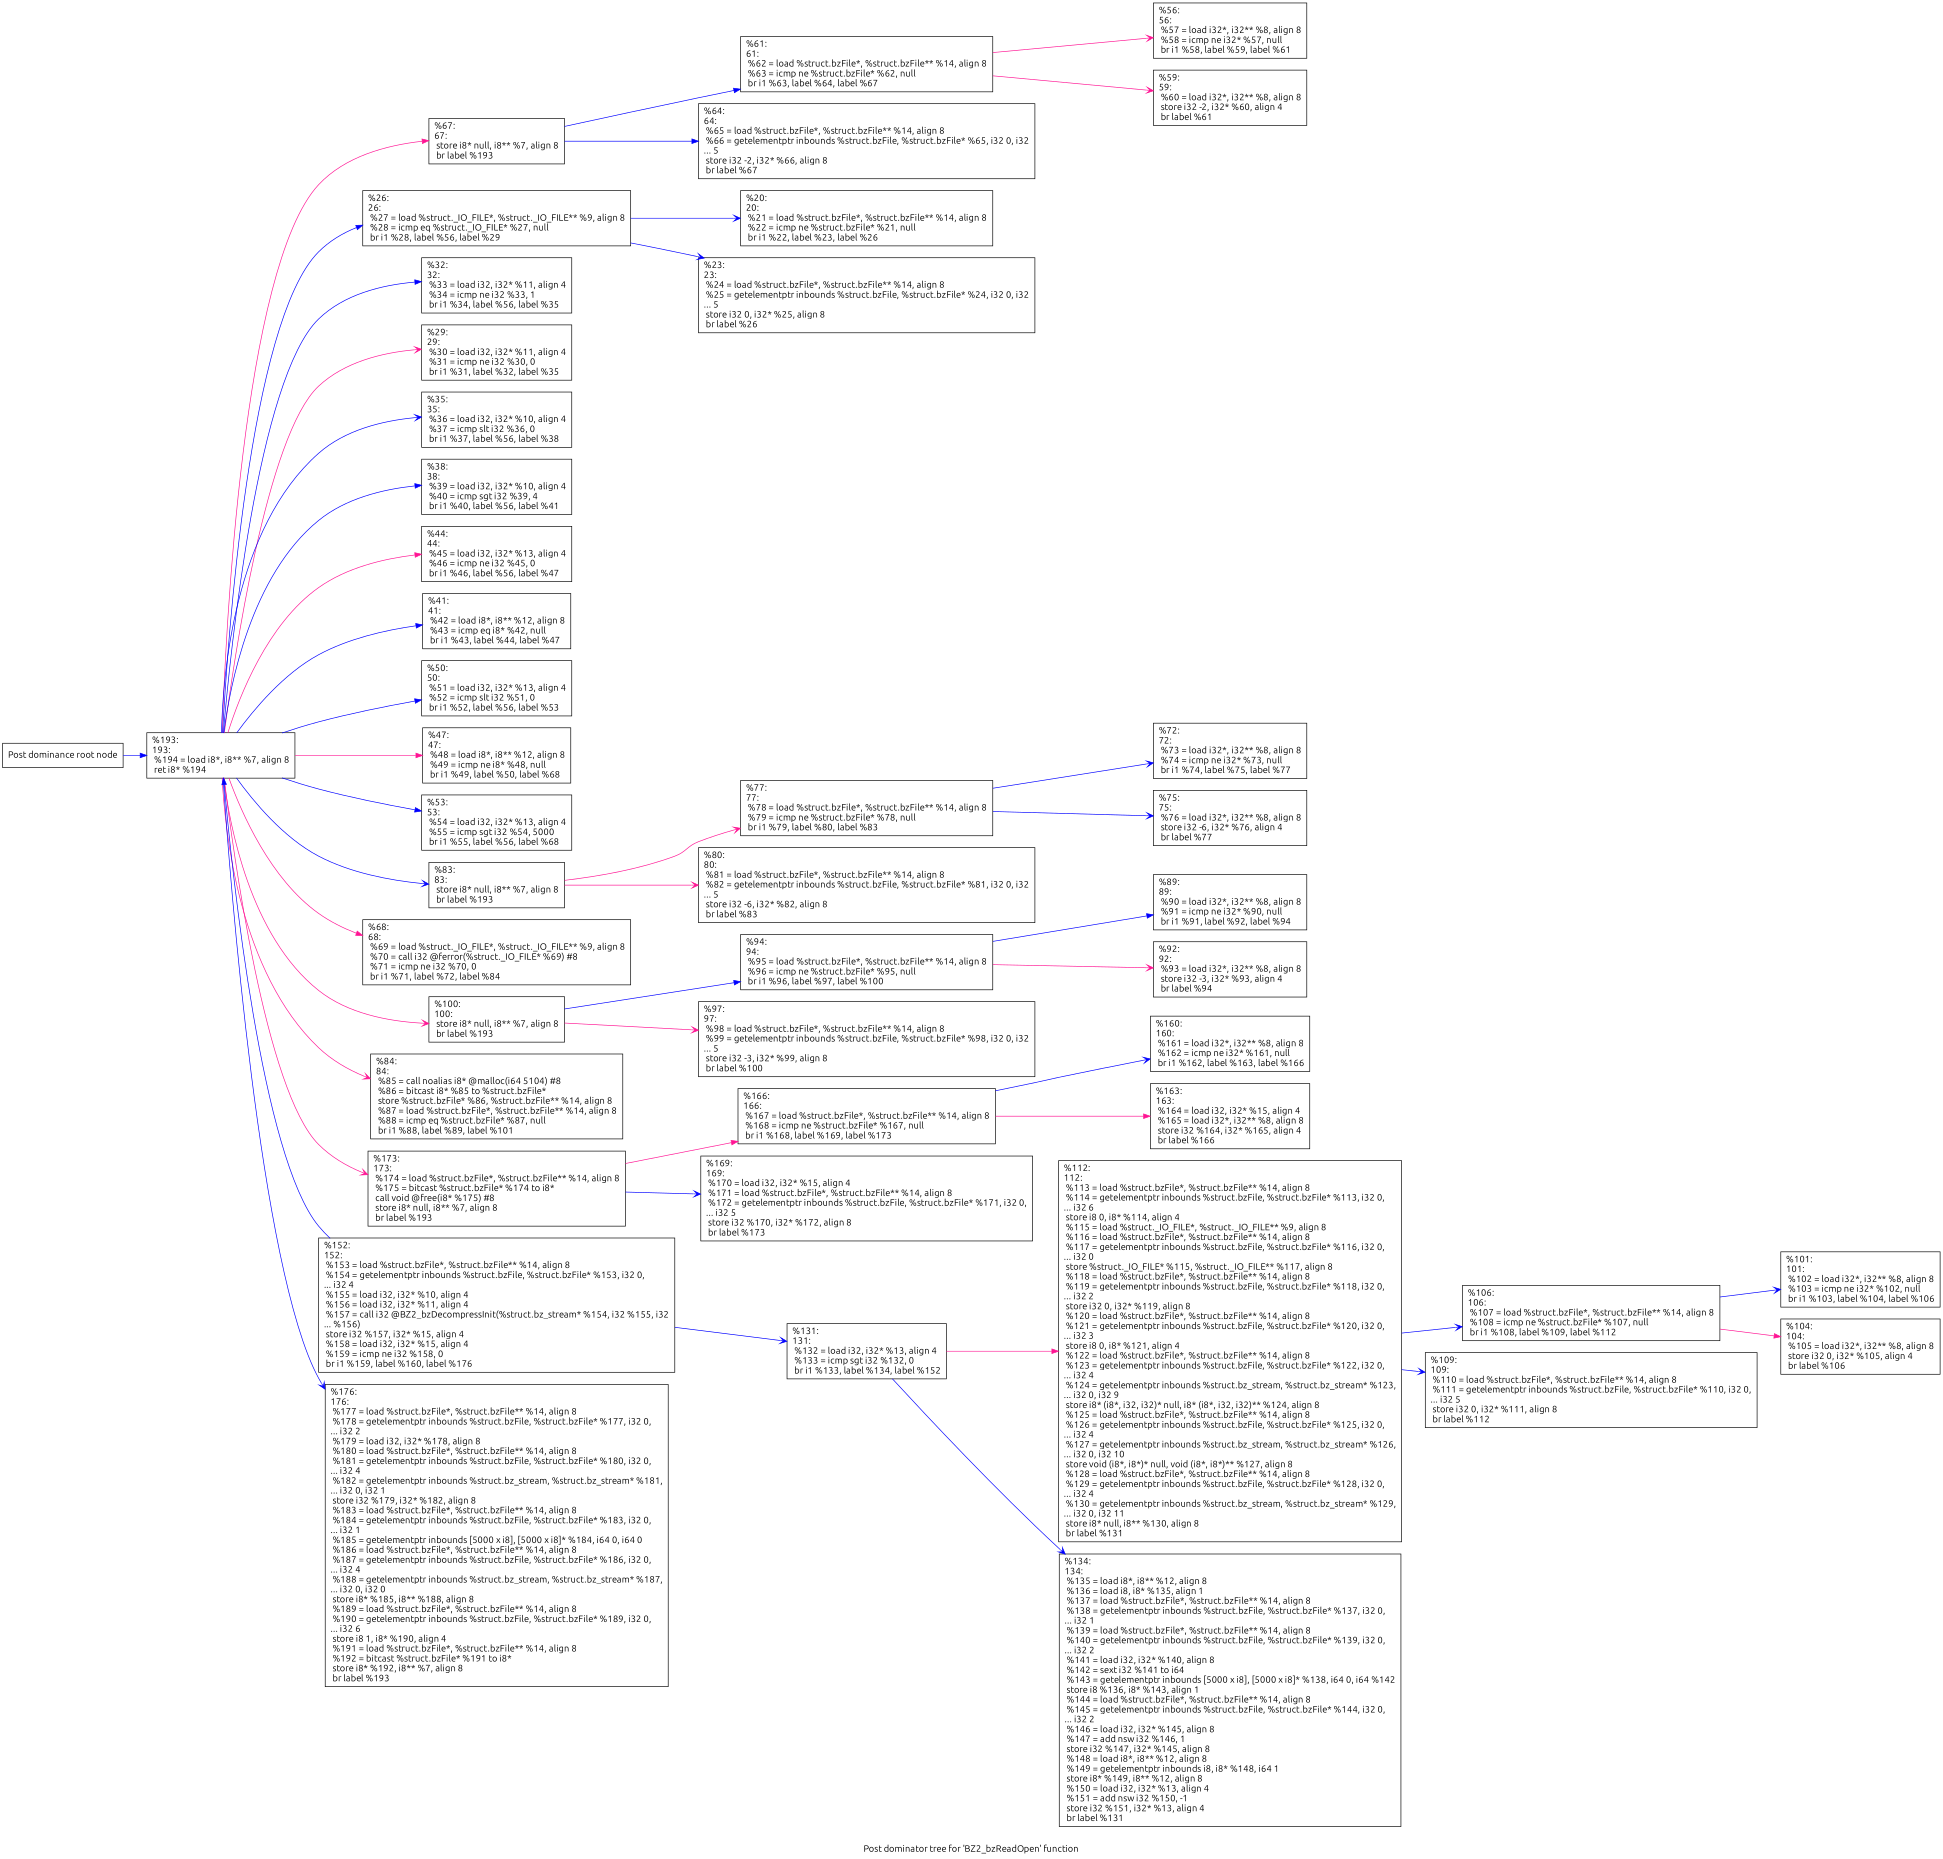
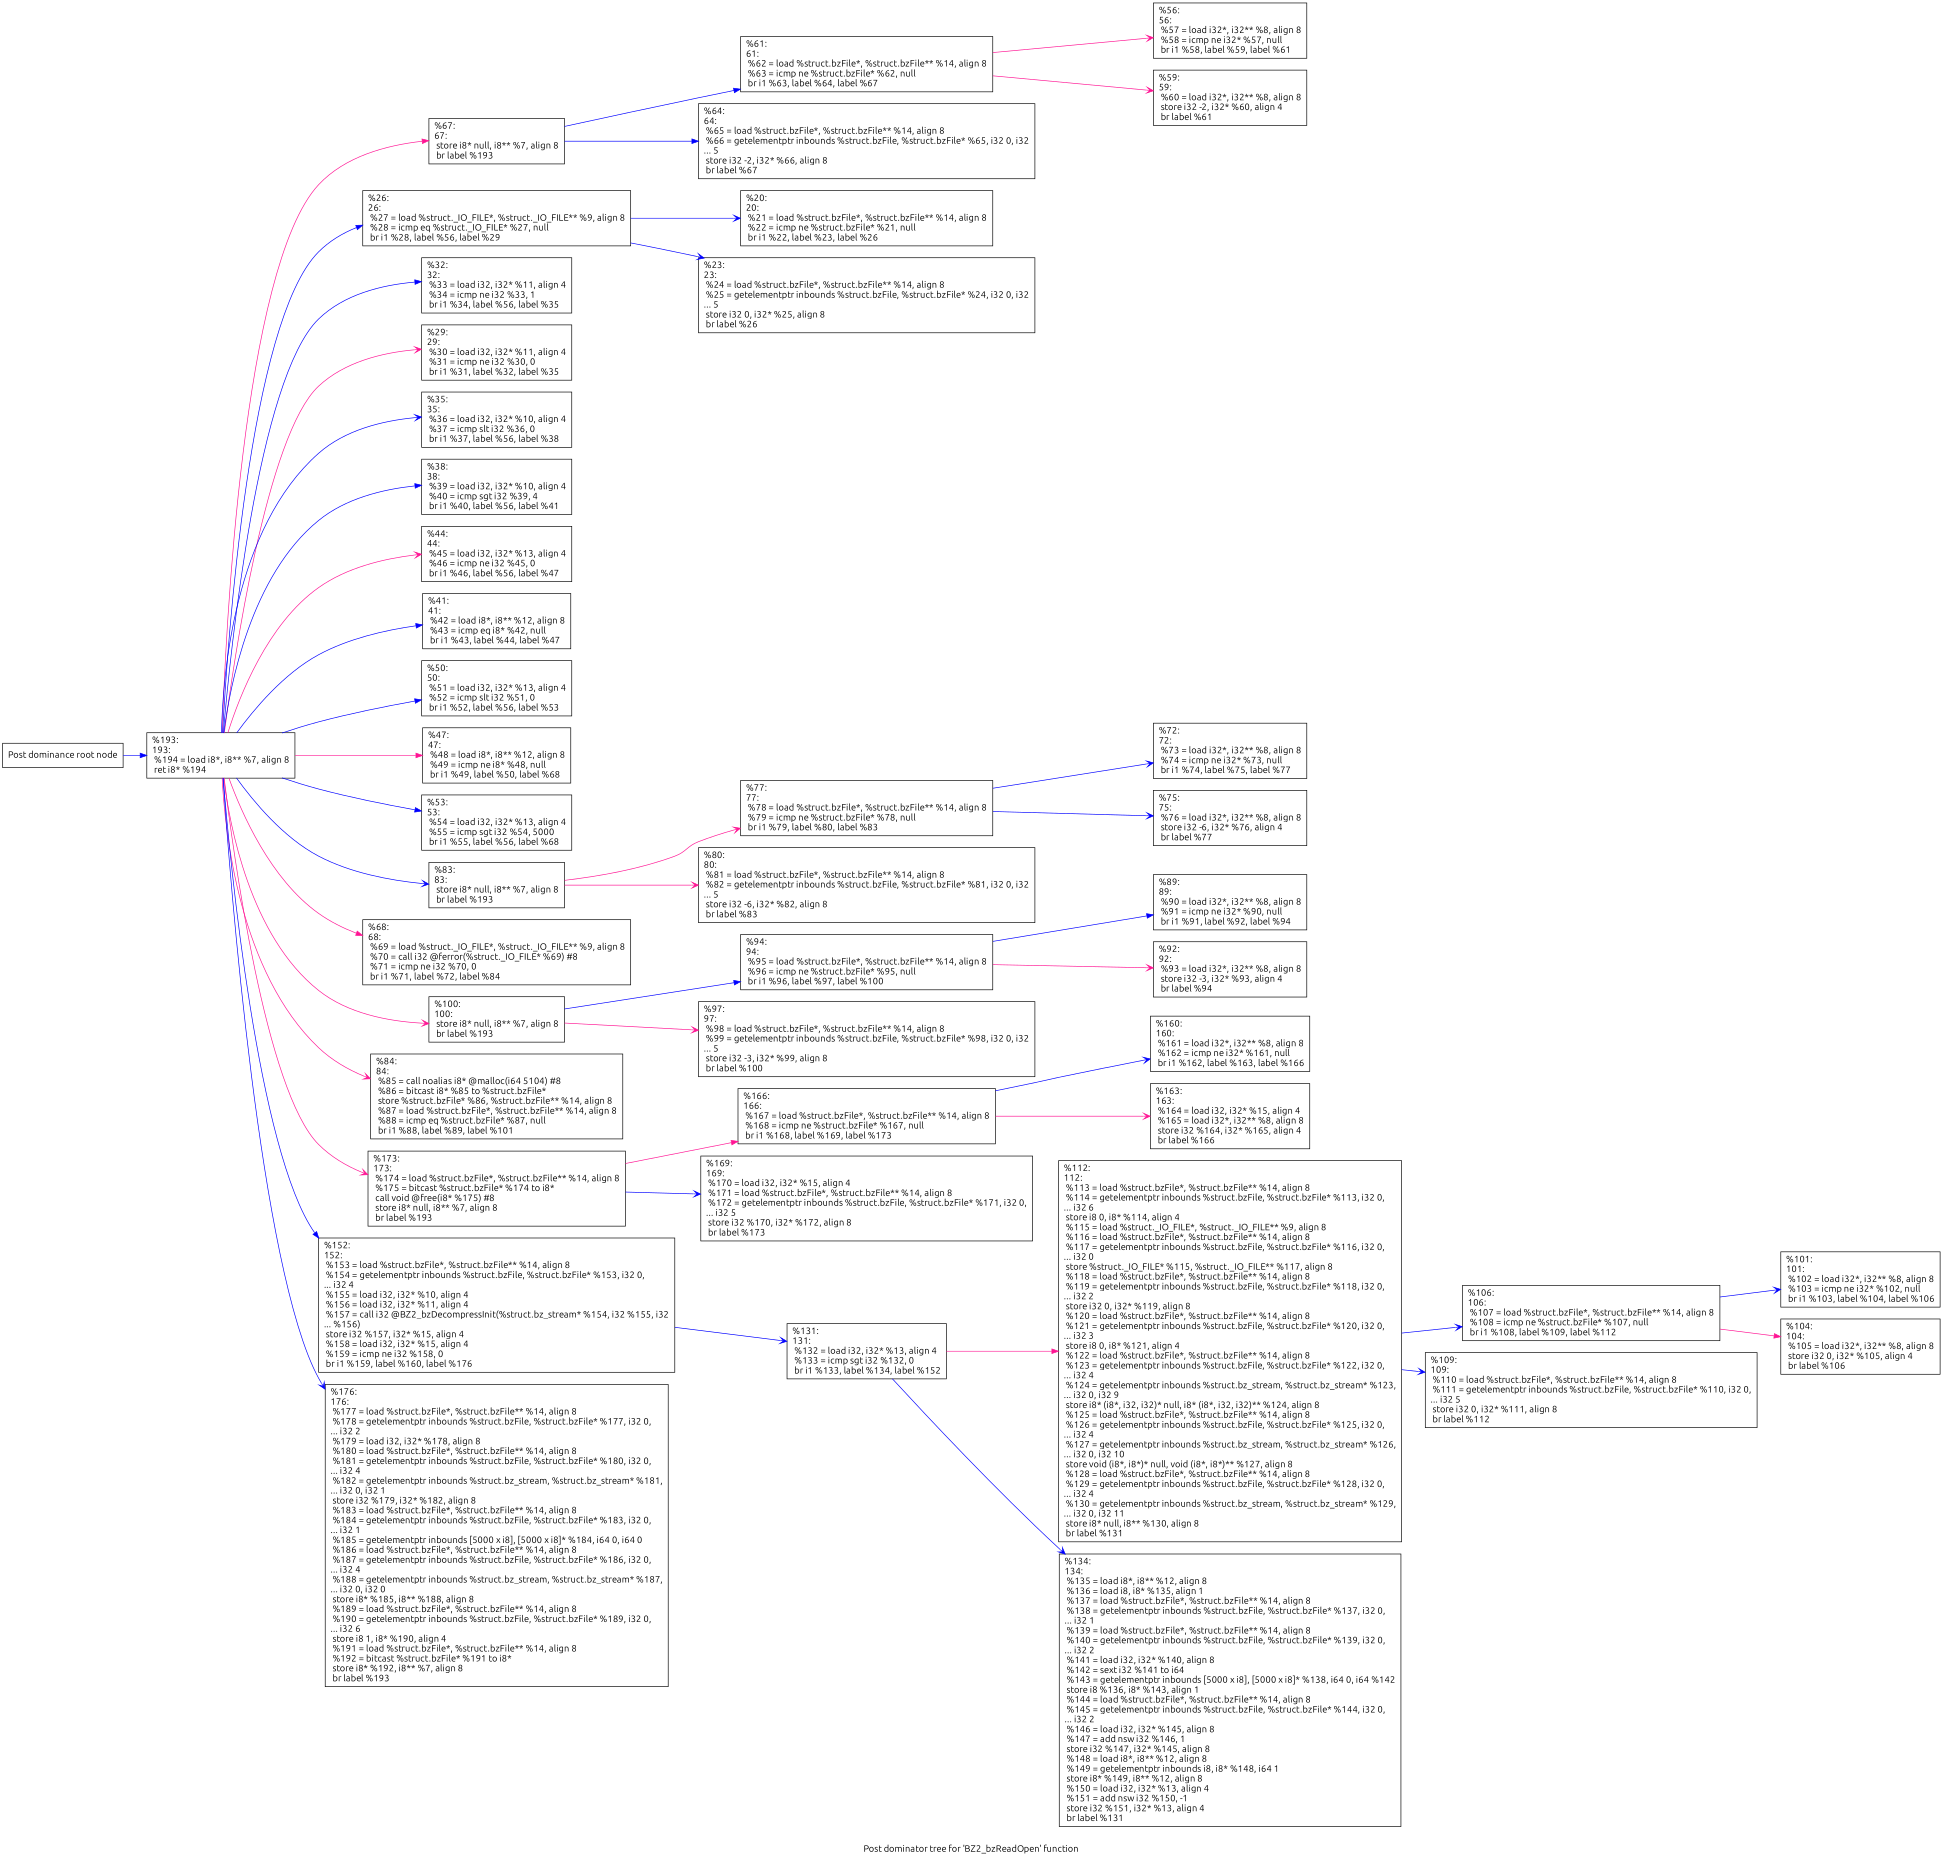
edge "%193:" -> "%44:": arrowhead normal -> vee
edge "%152:" -> "%193:": reversed
edge "%166:" -> "%163:": arrowhead normal -> vee
